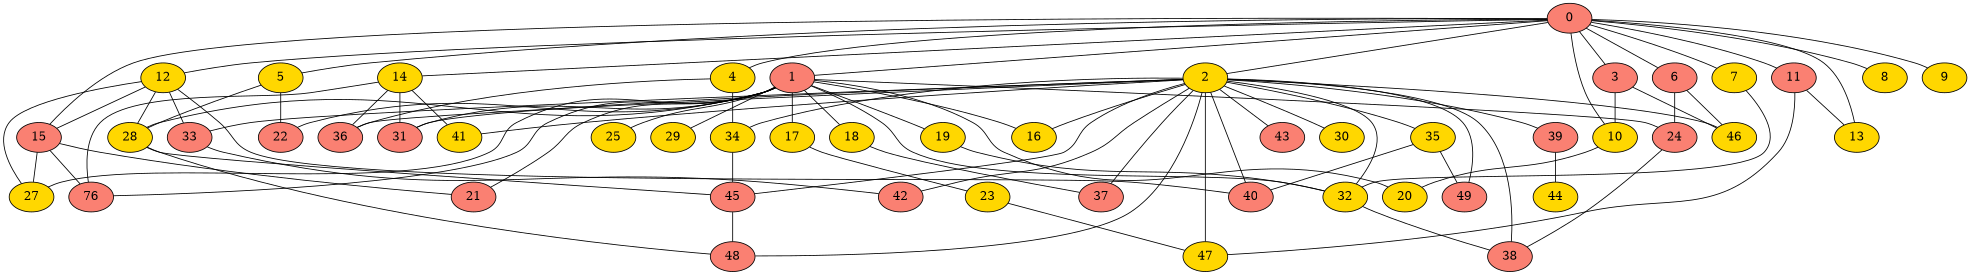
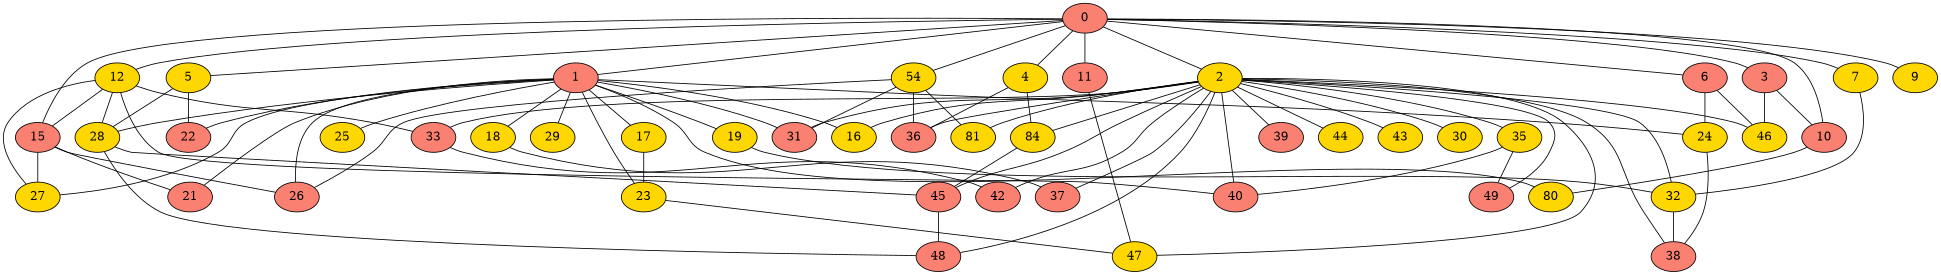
node "14": label "14" -> "54"
node "8": removed
node "41": label "41" -> "81"
node "34": label "34" -> "84"
node "43": fillcolor salmon -> gold
node "10": fillcolor gold -> salmon
node "24": fillcolor salmon -> gold
node "13": removed
edge "39" -- "44": now "2" -- "44"
edge "1" -- "32": now "1" -- "23"
node "76": label "76" -> "26"
node "20": label "20" -> "80"
